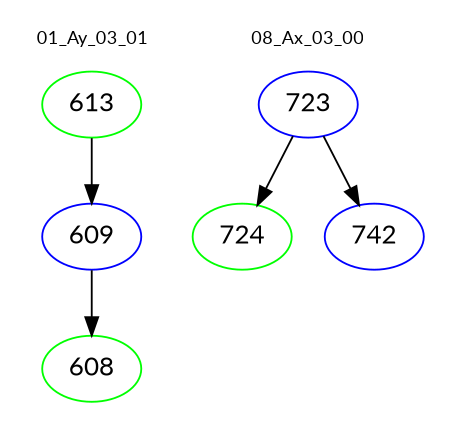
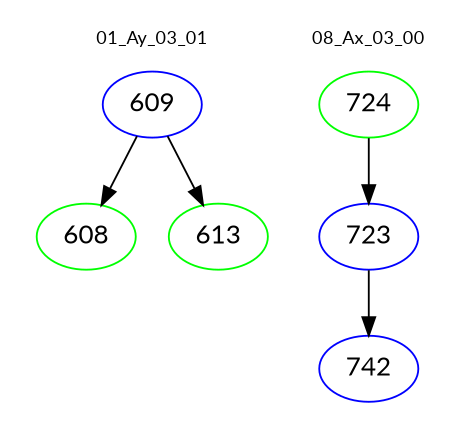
edge "613" -> "609": reversed
edge "723" -> "724": reversed
